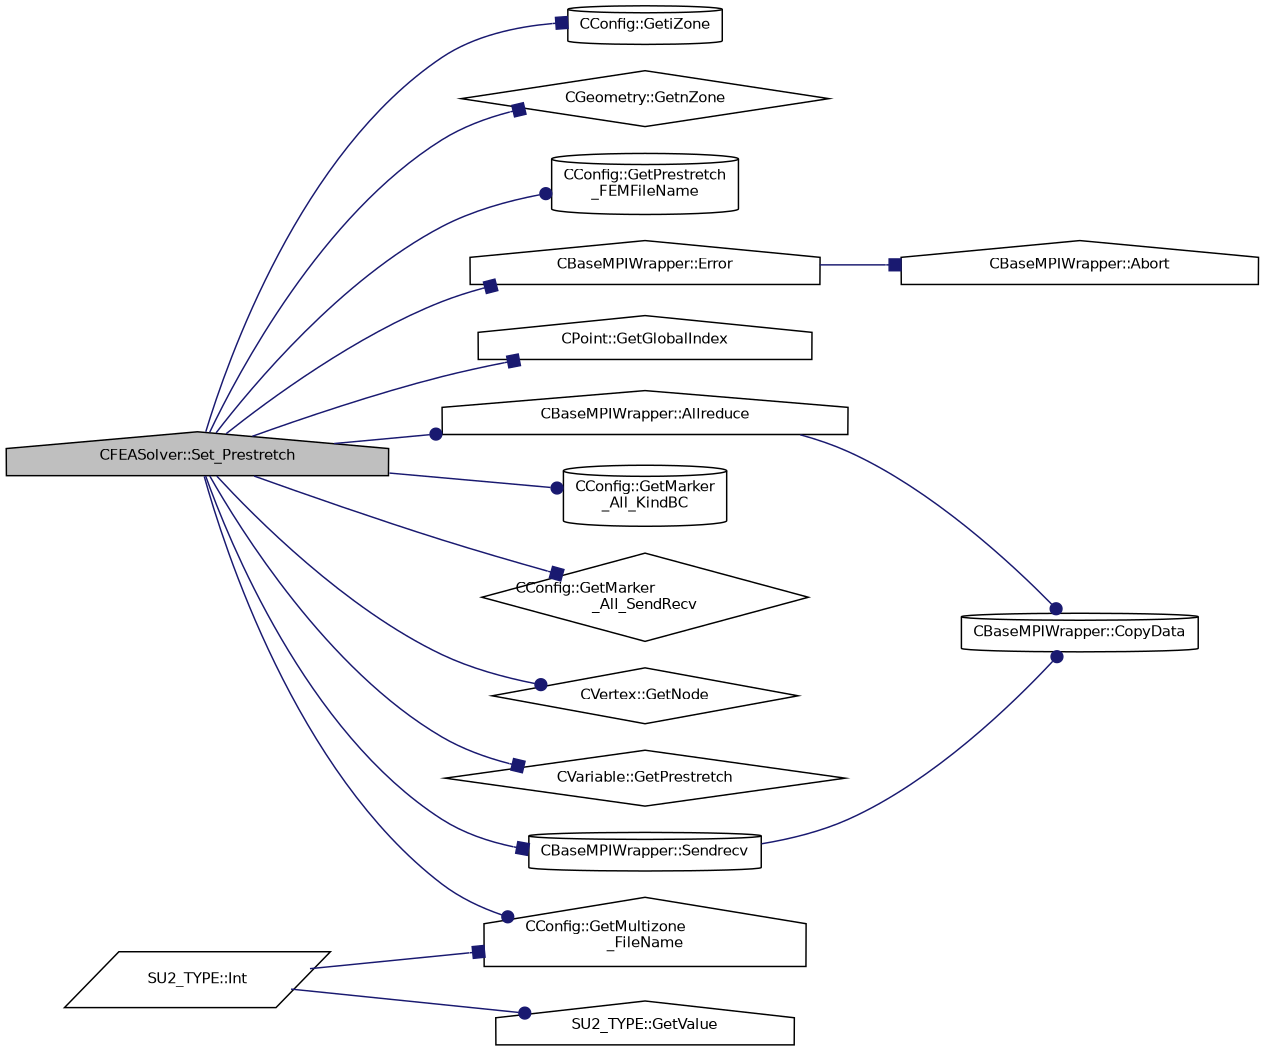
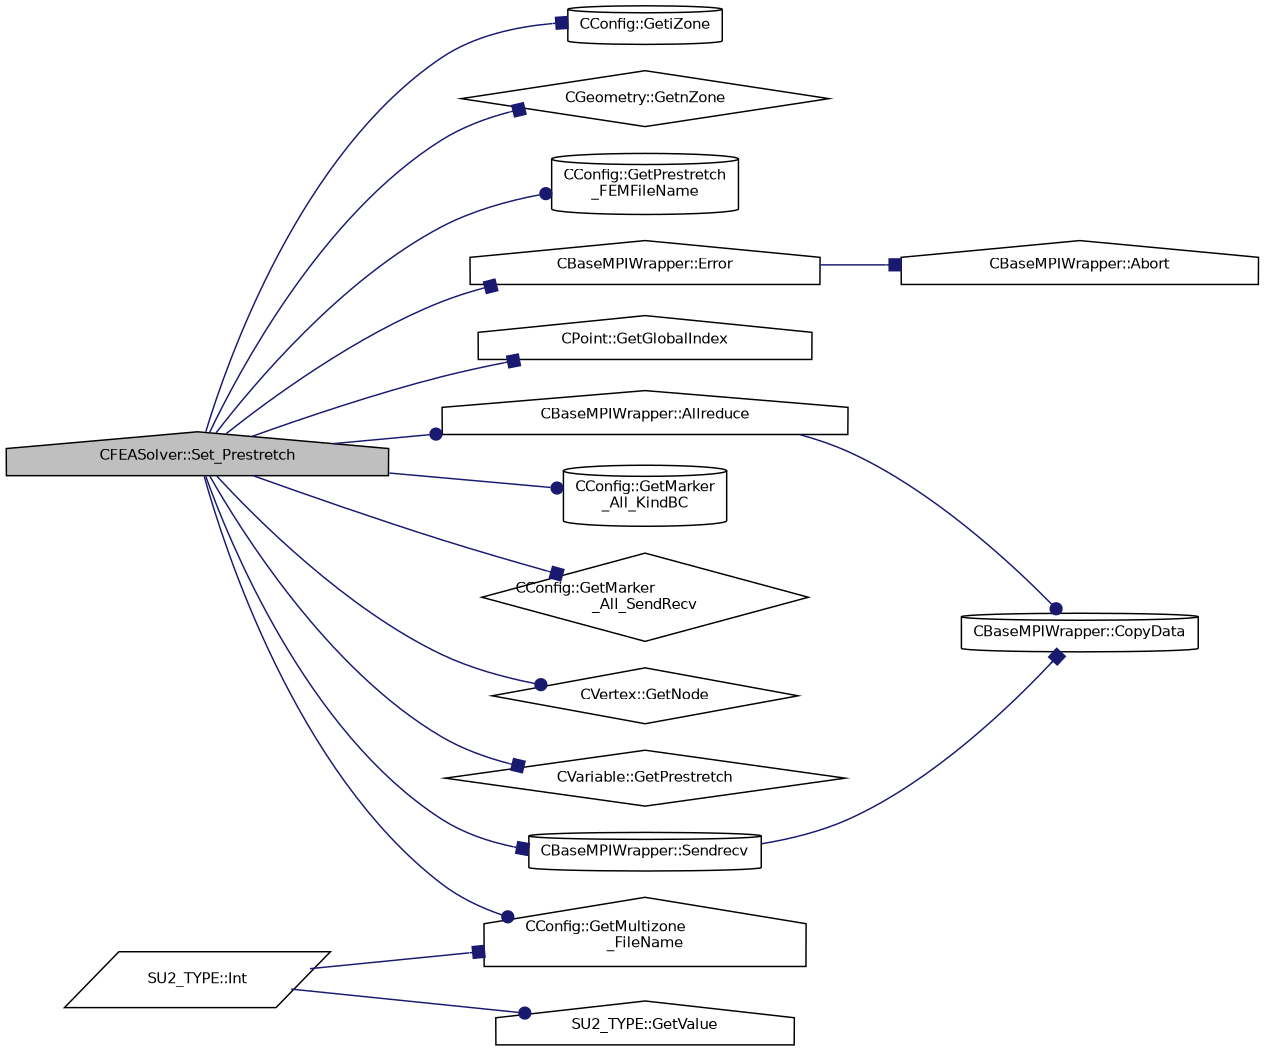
edge "CBaseMPIWrapper::Sendrecv" -> "CBaseMPIWrapper::CopyData": arrowhead dot -> box
